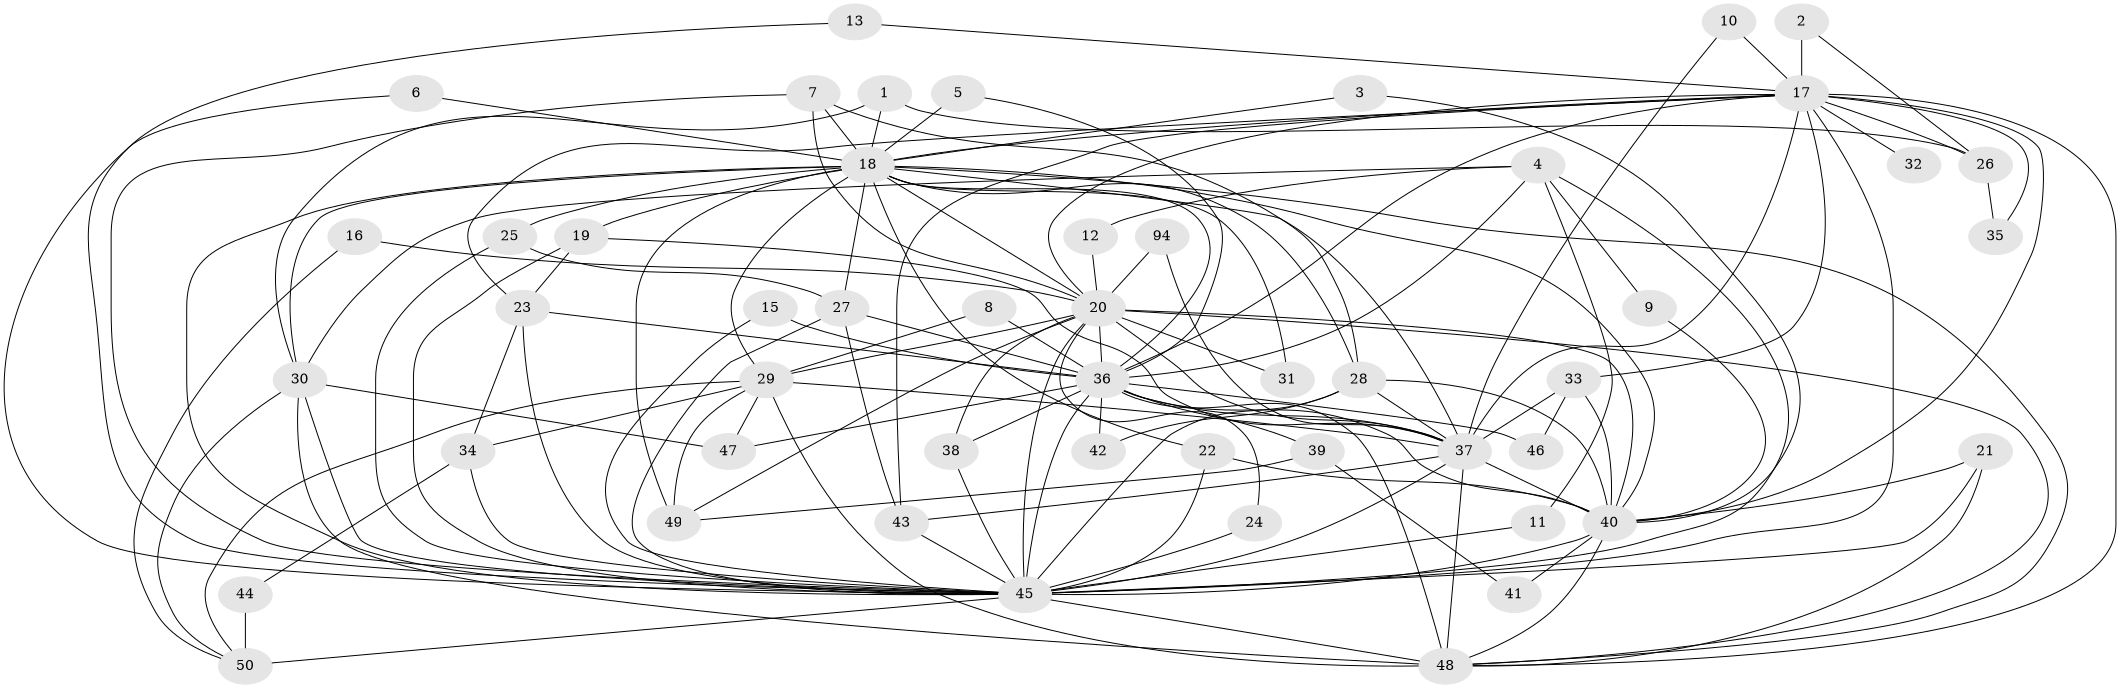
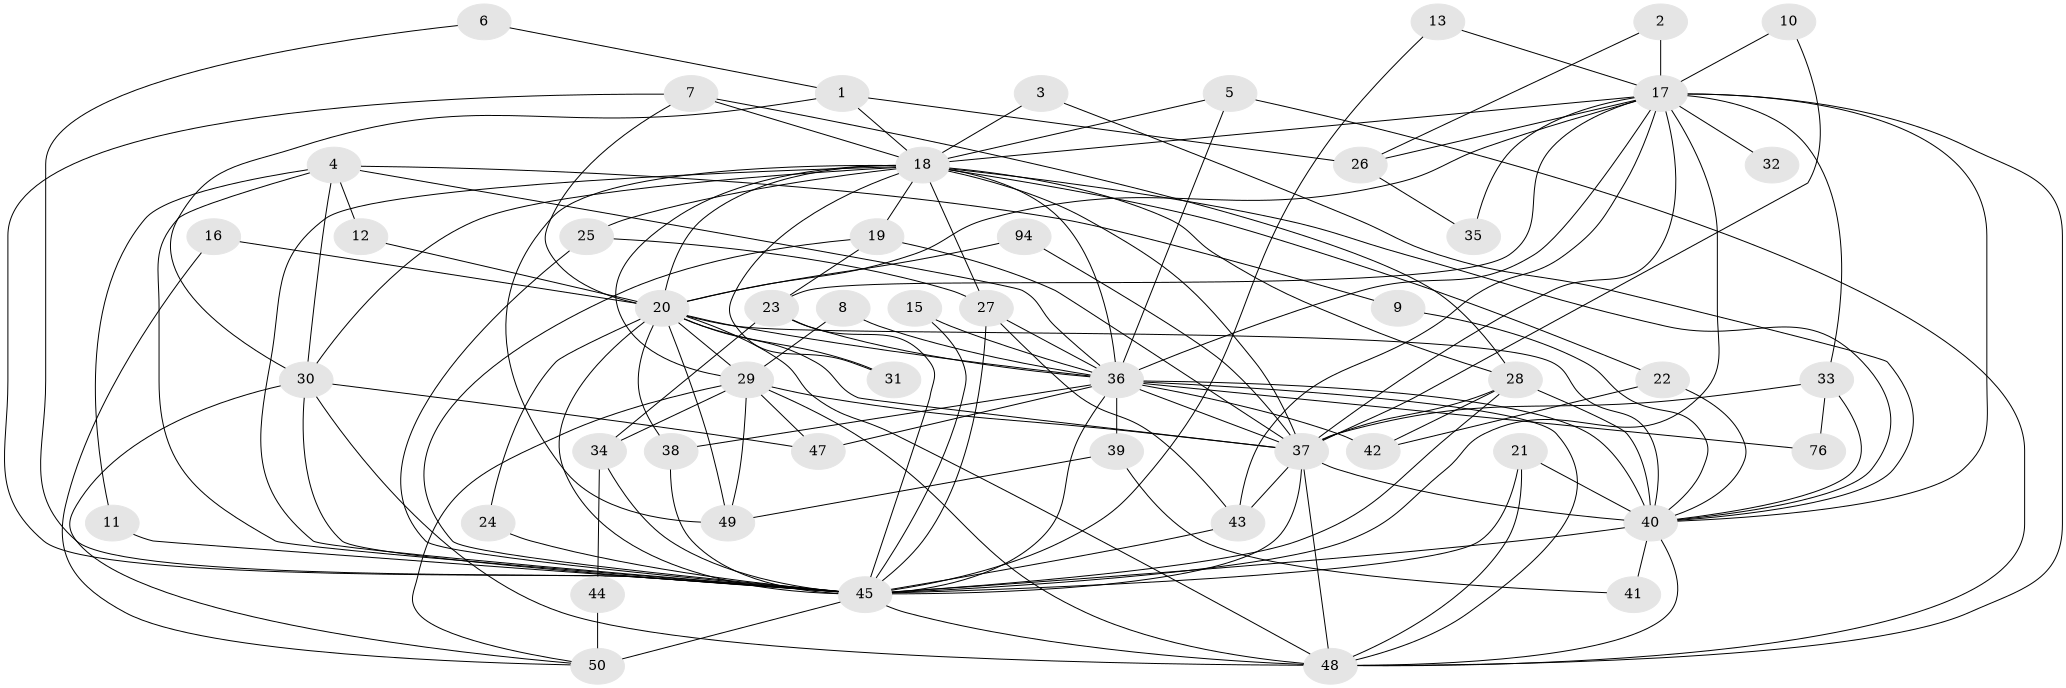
edge "6" -- "18": now "6" -- "1"
edge "18" -- "48": now "5" -- "48"
node "46": label "46" -> "76"
edge "22" -- "45": now "22" -- "42"
